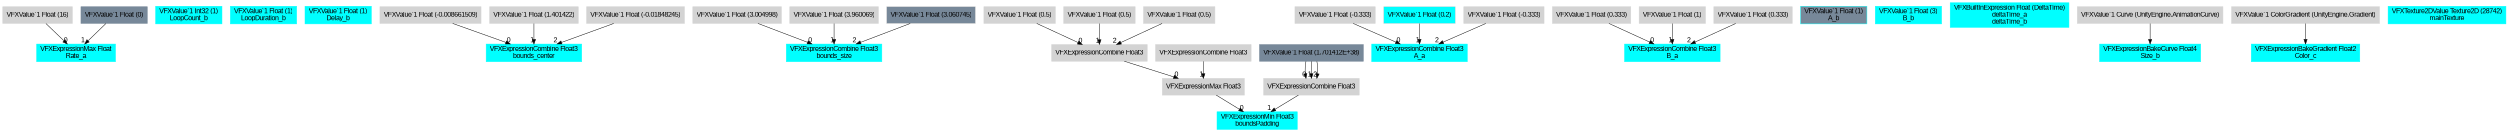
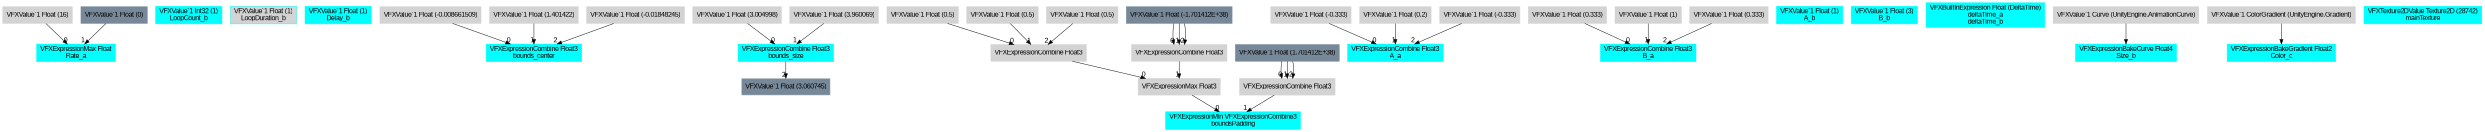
node "VFXValue`1 Float (1) LoopDuration_b": fillcolor cyan -> lightgray
node "VFXValue`1 Float (-1.701412E+38)": added
node "VFXValue`1 Float (0.2)": fillcolor cyan -> lightgray
node "VFXValue`1 Float (1) A_b": fillcolor lightslategray -> cyan
edge "VFXValue`1 Float (3.060745)" -> "VFXExpressionCombine Float3 bounds_size": reversed
node "VFXExpressionMin Float3 boundsPadding": label "VFXExpressionMin Float3 boundsPadding" -> "VFXExpressionMin VFXExpressionCombine3 boundsPadding"
